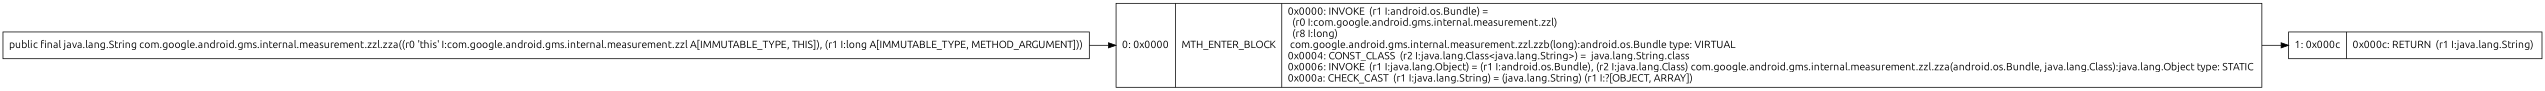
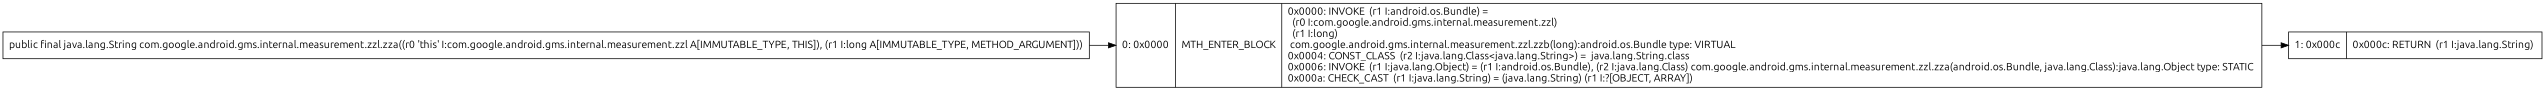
node "0: 0x0000": text "(r8 I:long)" -> "(r1 I:long)"
